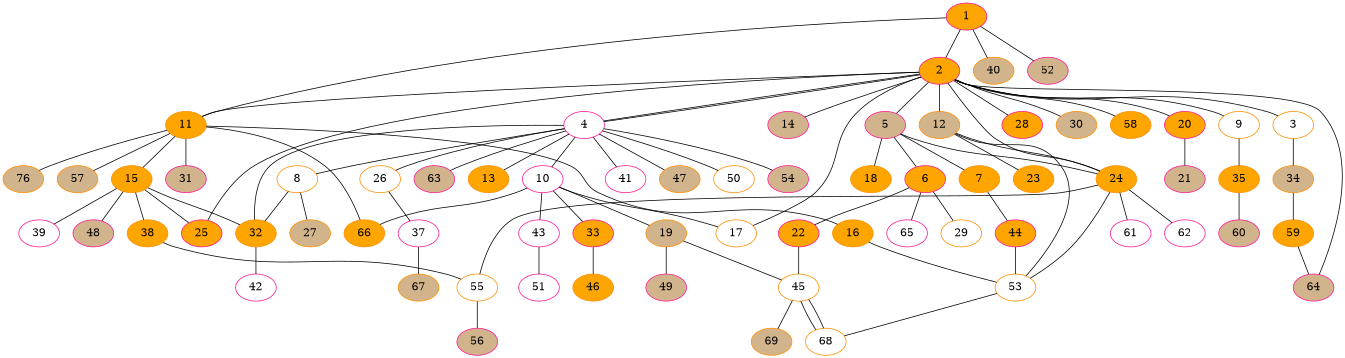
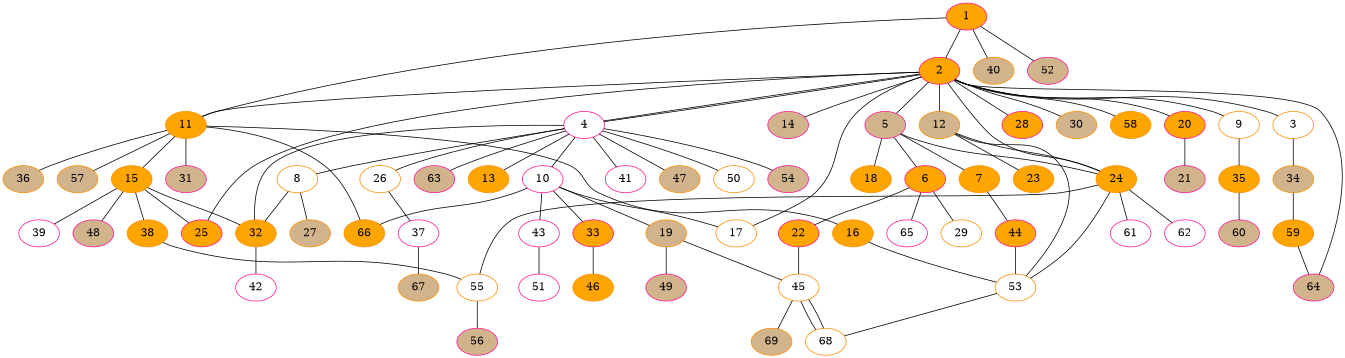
node "76": label "76" -> "36"
